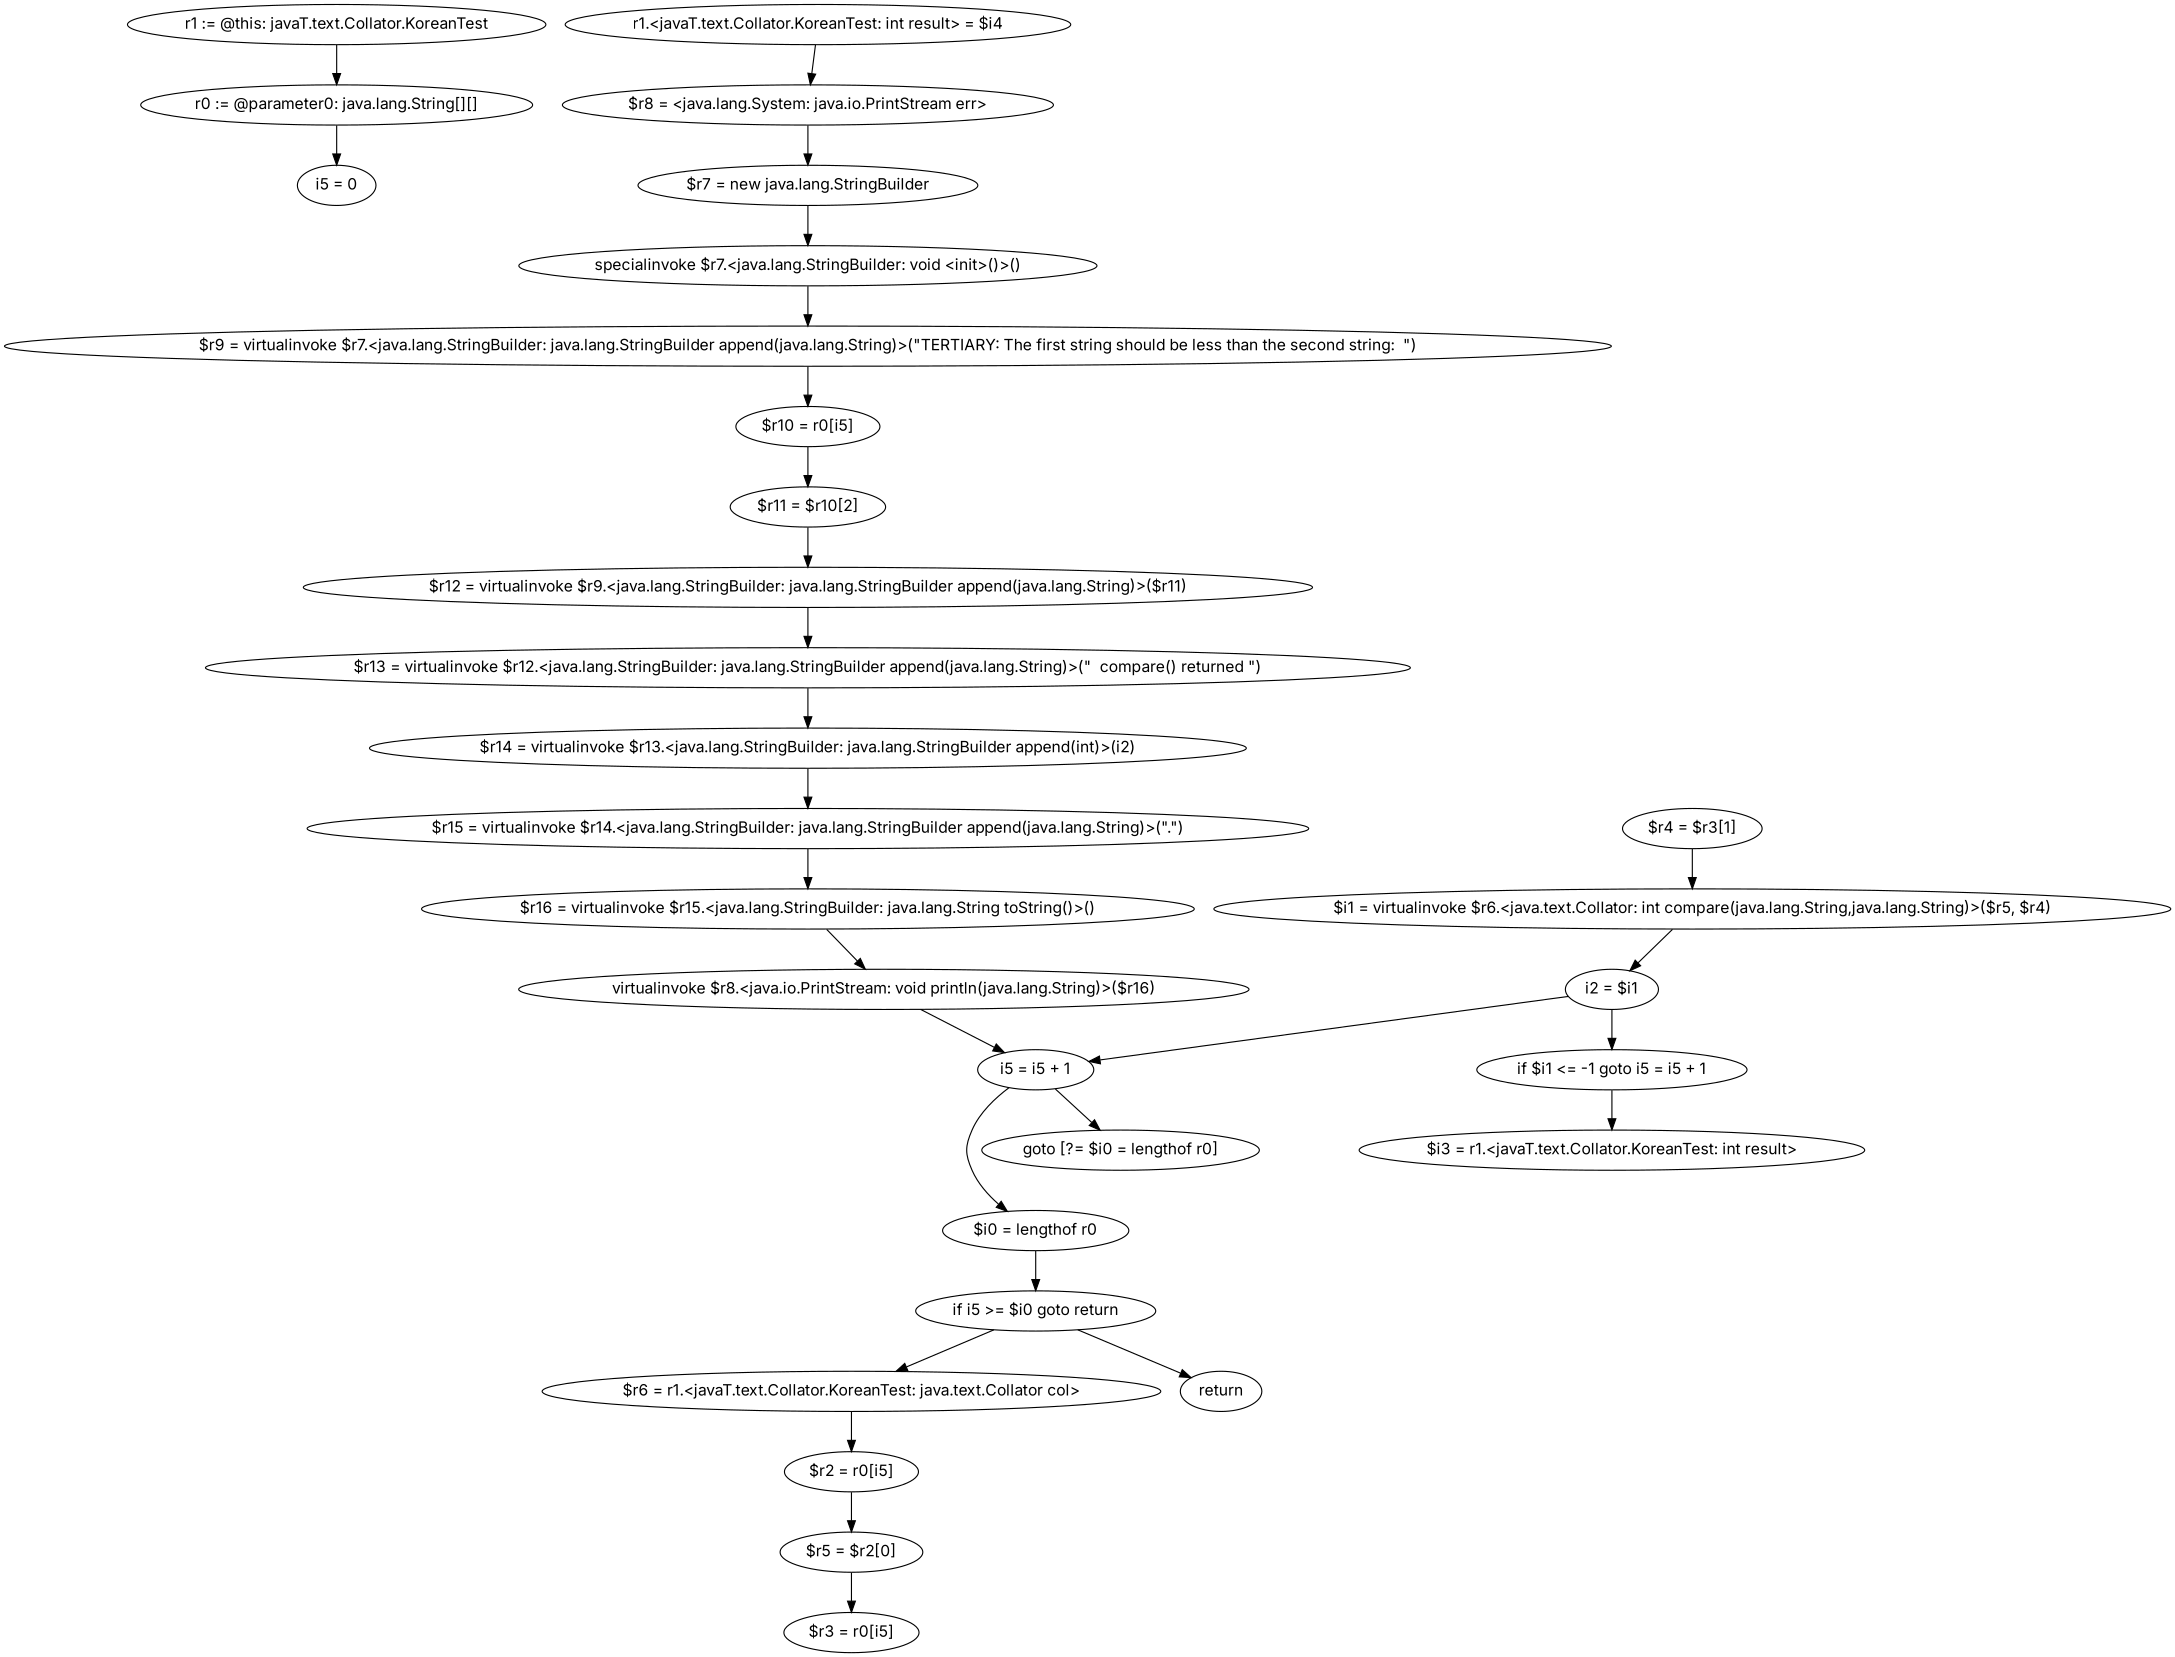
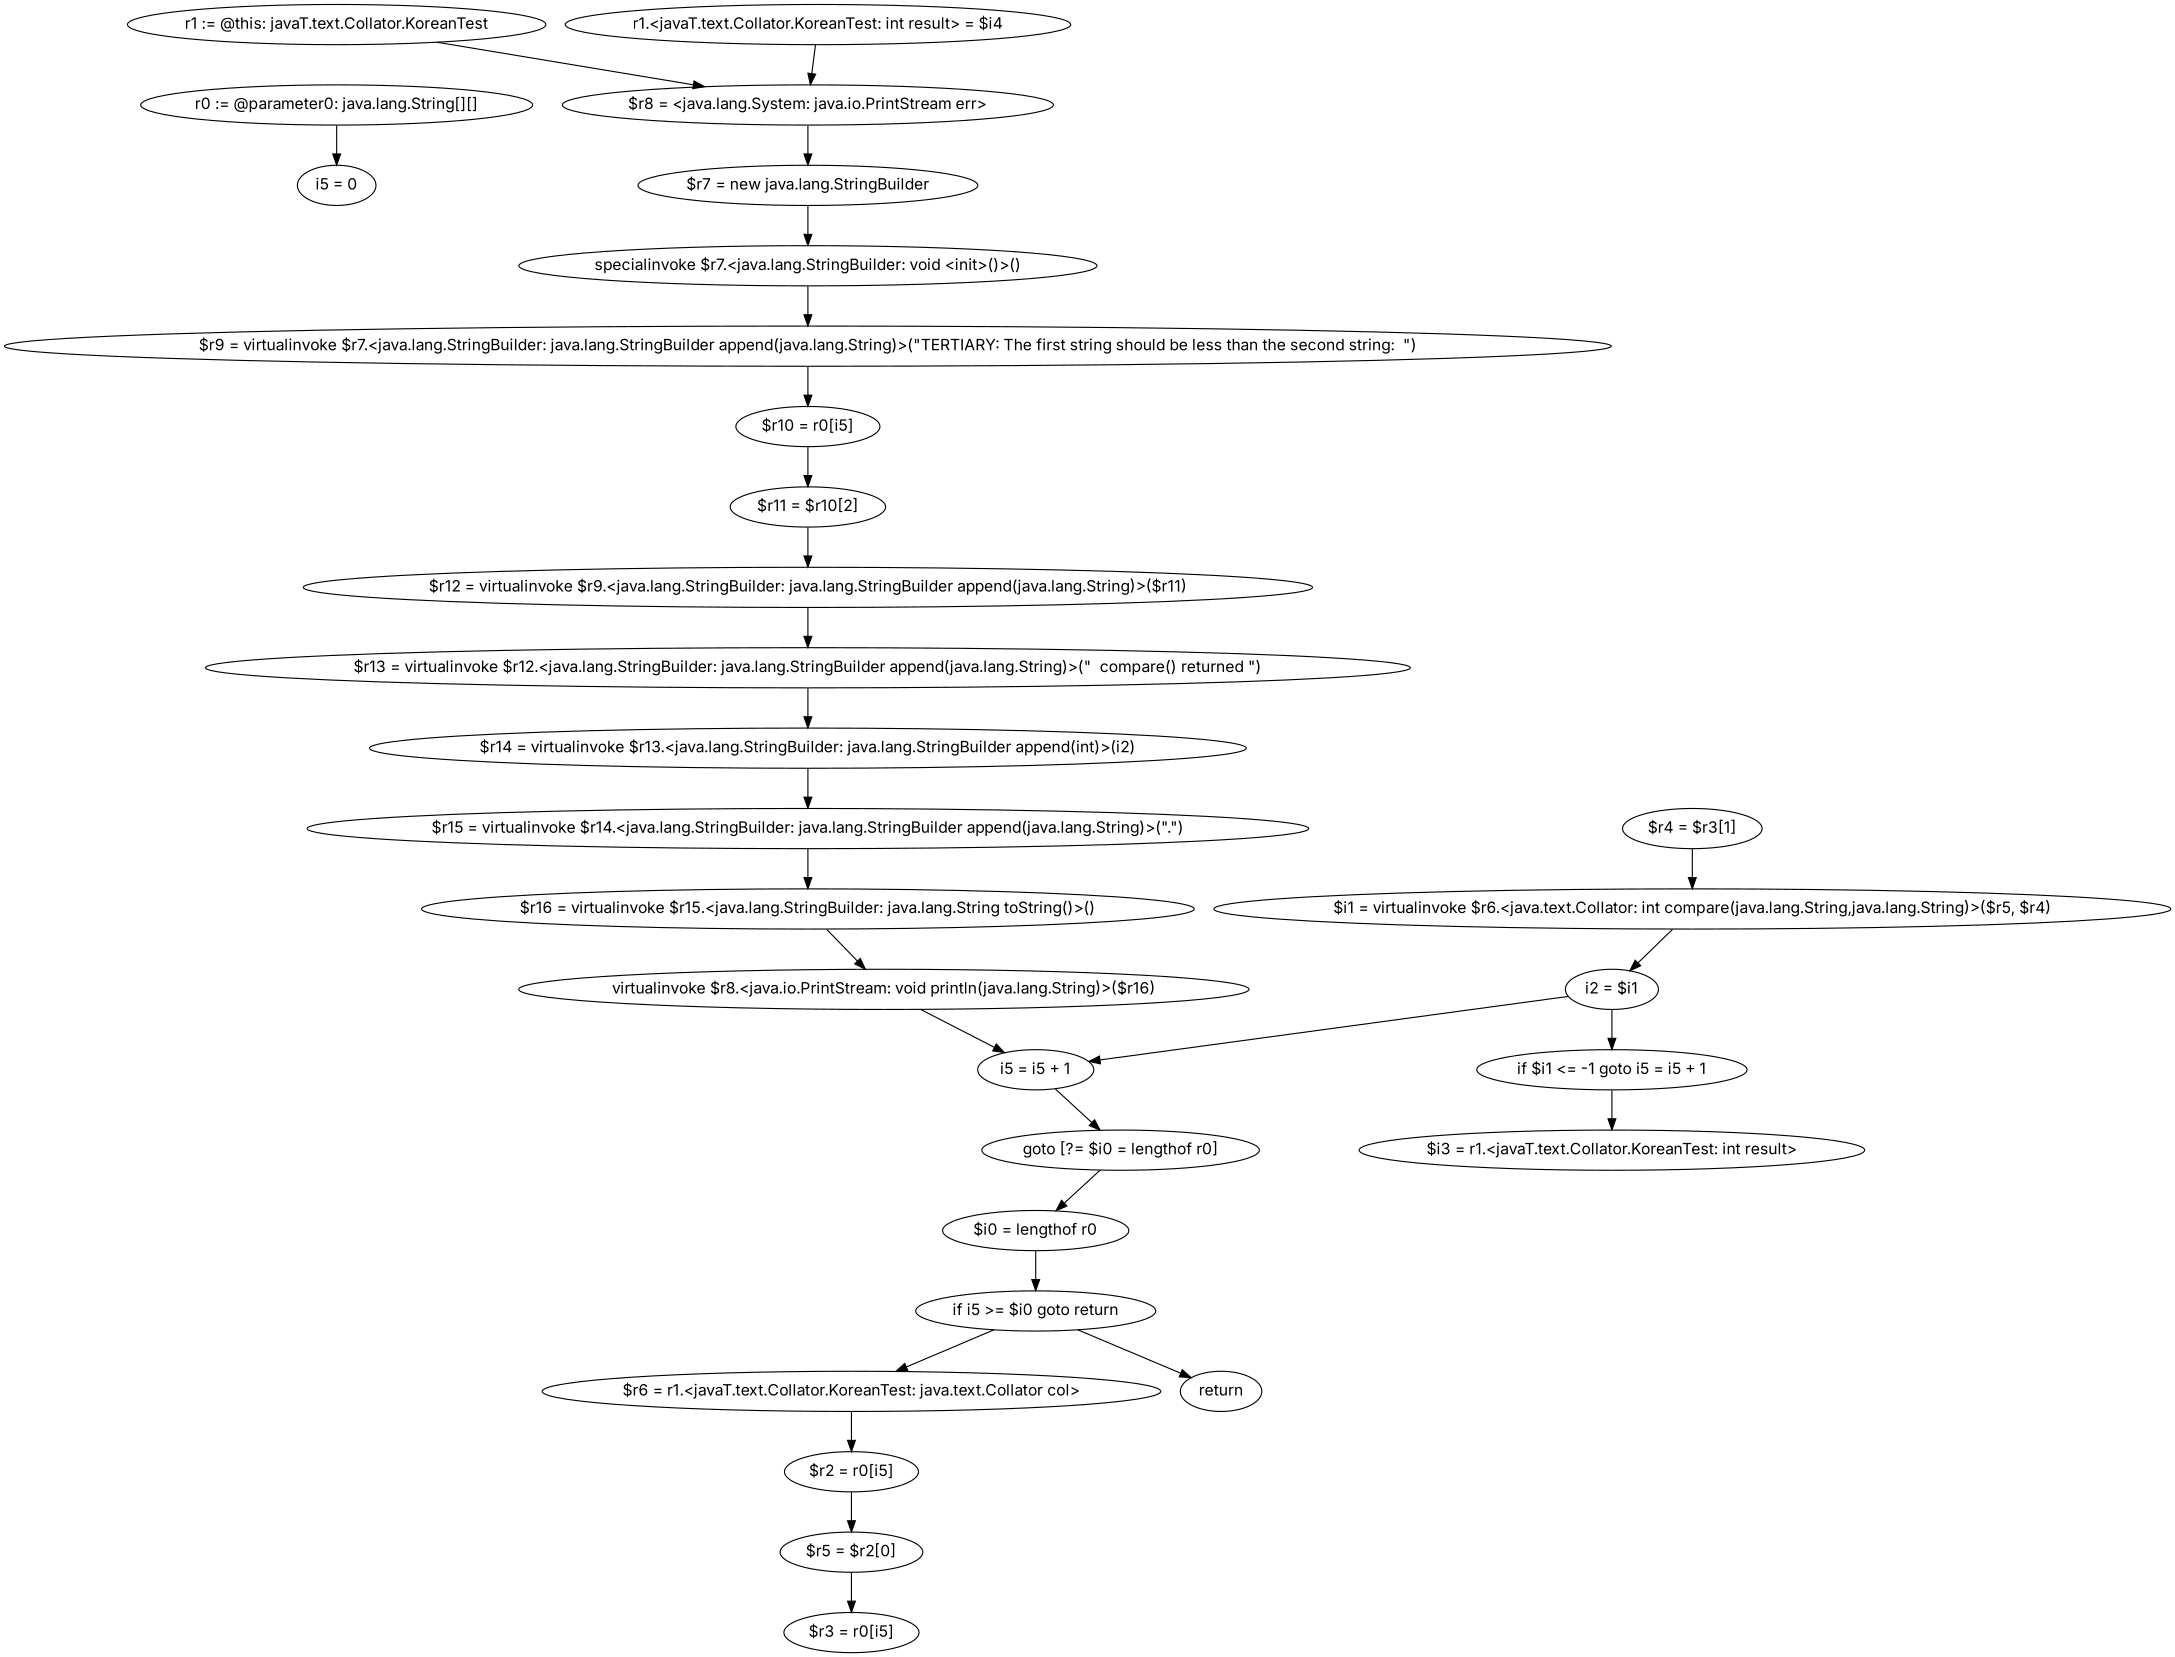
edge "r1 := @this: javaT.text.Collator.KoreanTest" -> "r0 := @parameter0: java.lang.String[][]": now "r1 := @this: javaT.text.Collator.KoreanTest" -> "$r8 = <java.lang.System: java.io.PrintStream err>"
edge "i5 = i5 + 1" -> "$i0 = lengthof r0": now "goto [?= $i0 = lengthof r0]" -> "$i0 = lengthof r0"
